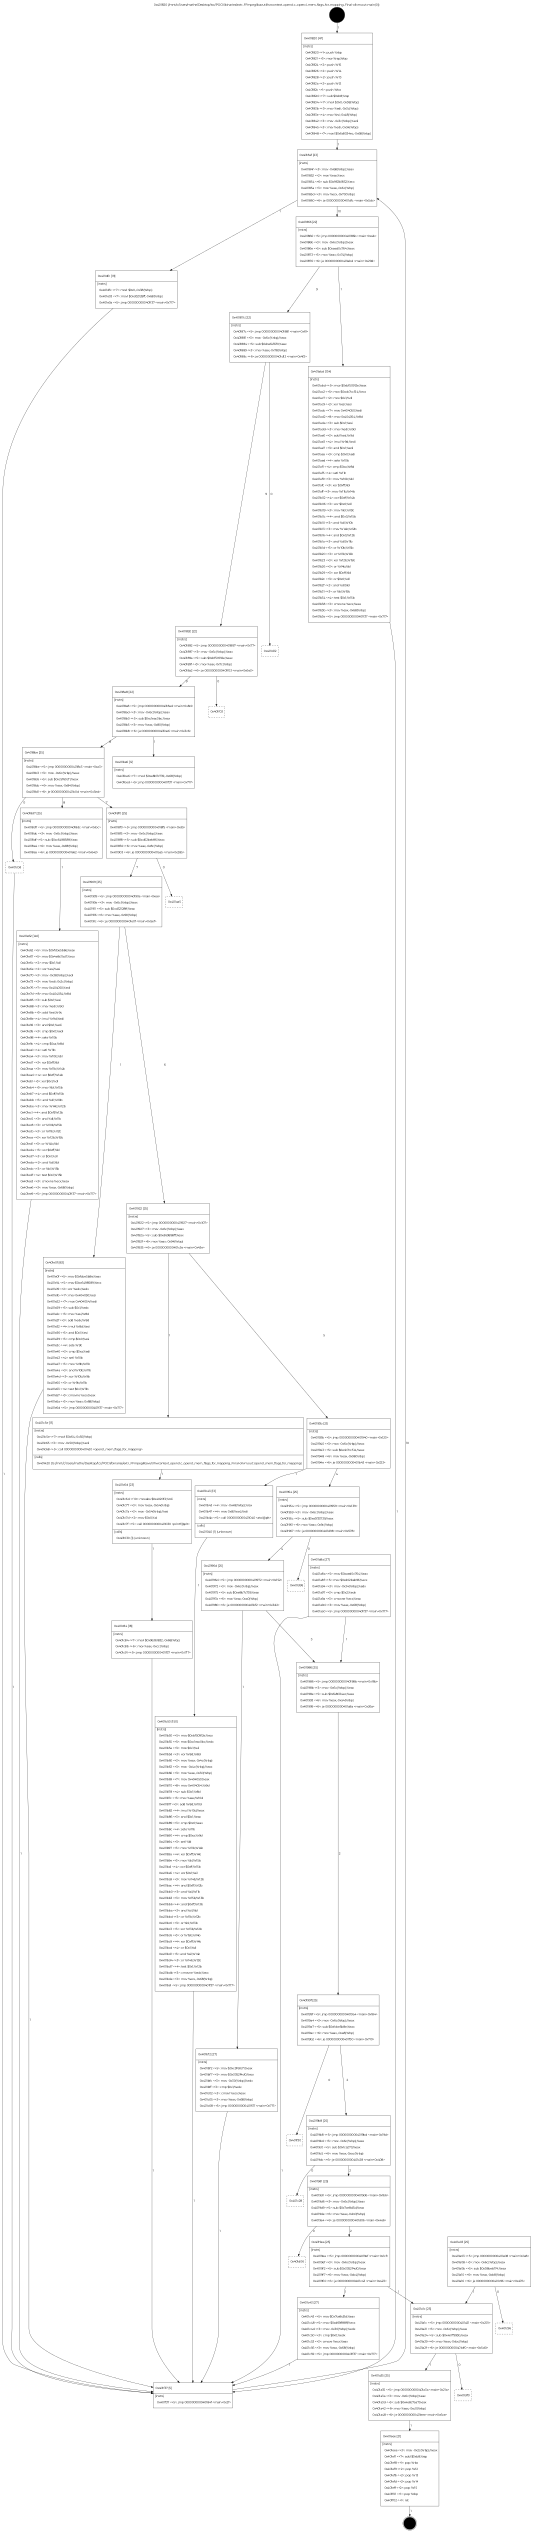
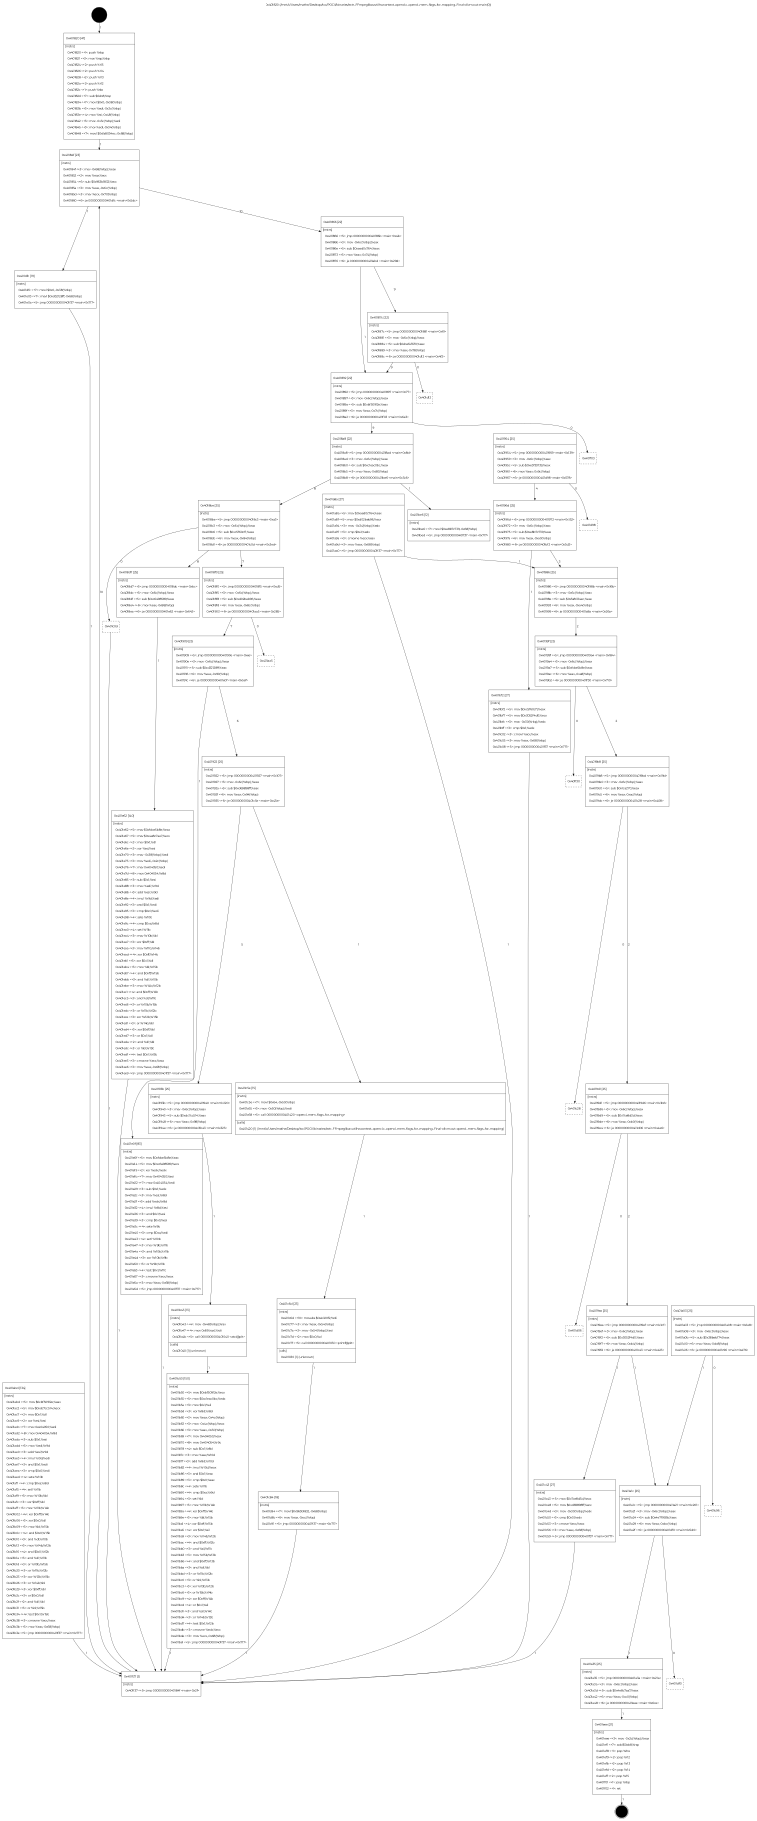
edge "0x401866 [22]" -> "0x401abd [134]": now "0x401866 [22]" -> "0x401892 [22]"
edge "0x40193b [25]" -> "0x401954 [25]": removed, label "4"
